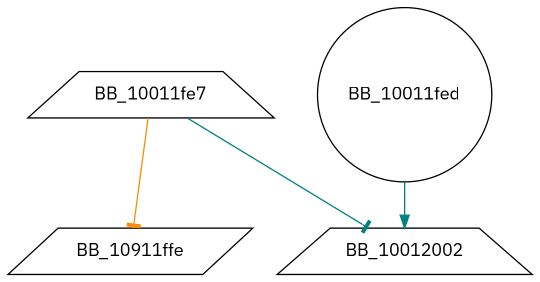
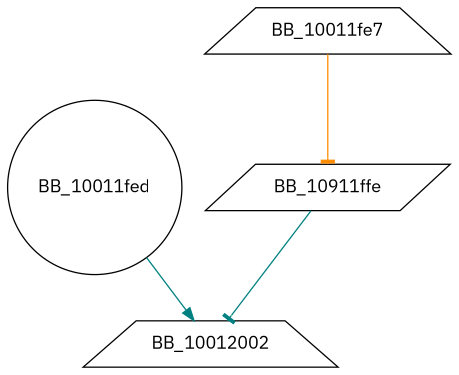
edge "BB_10011fe7" -> "BB_10012002": now "BB_10911ffe" -> "BB_10012002"
